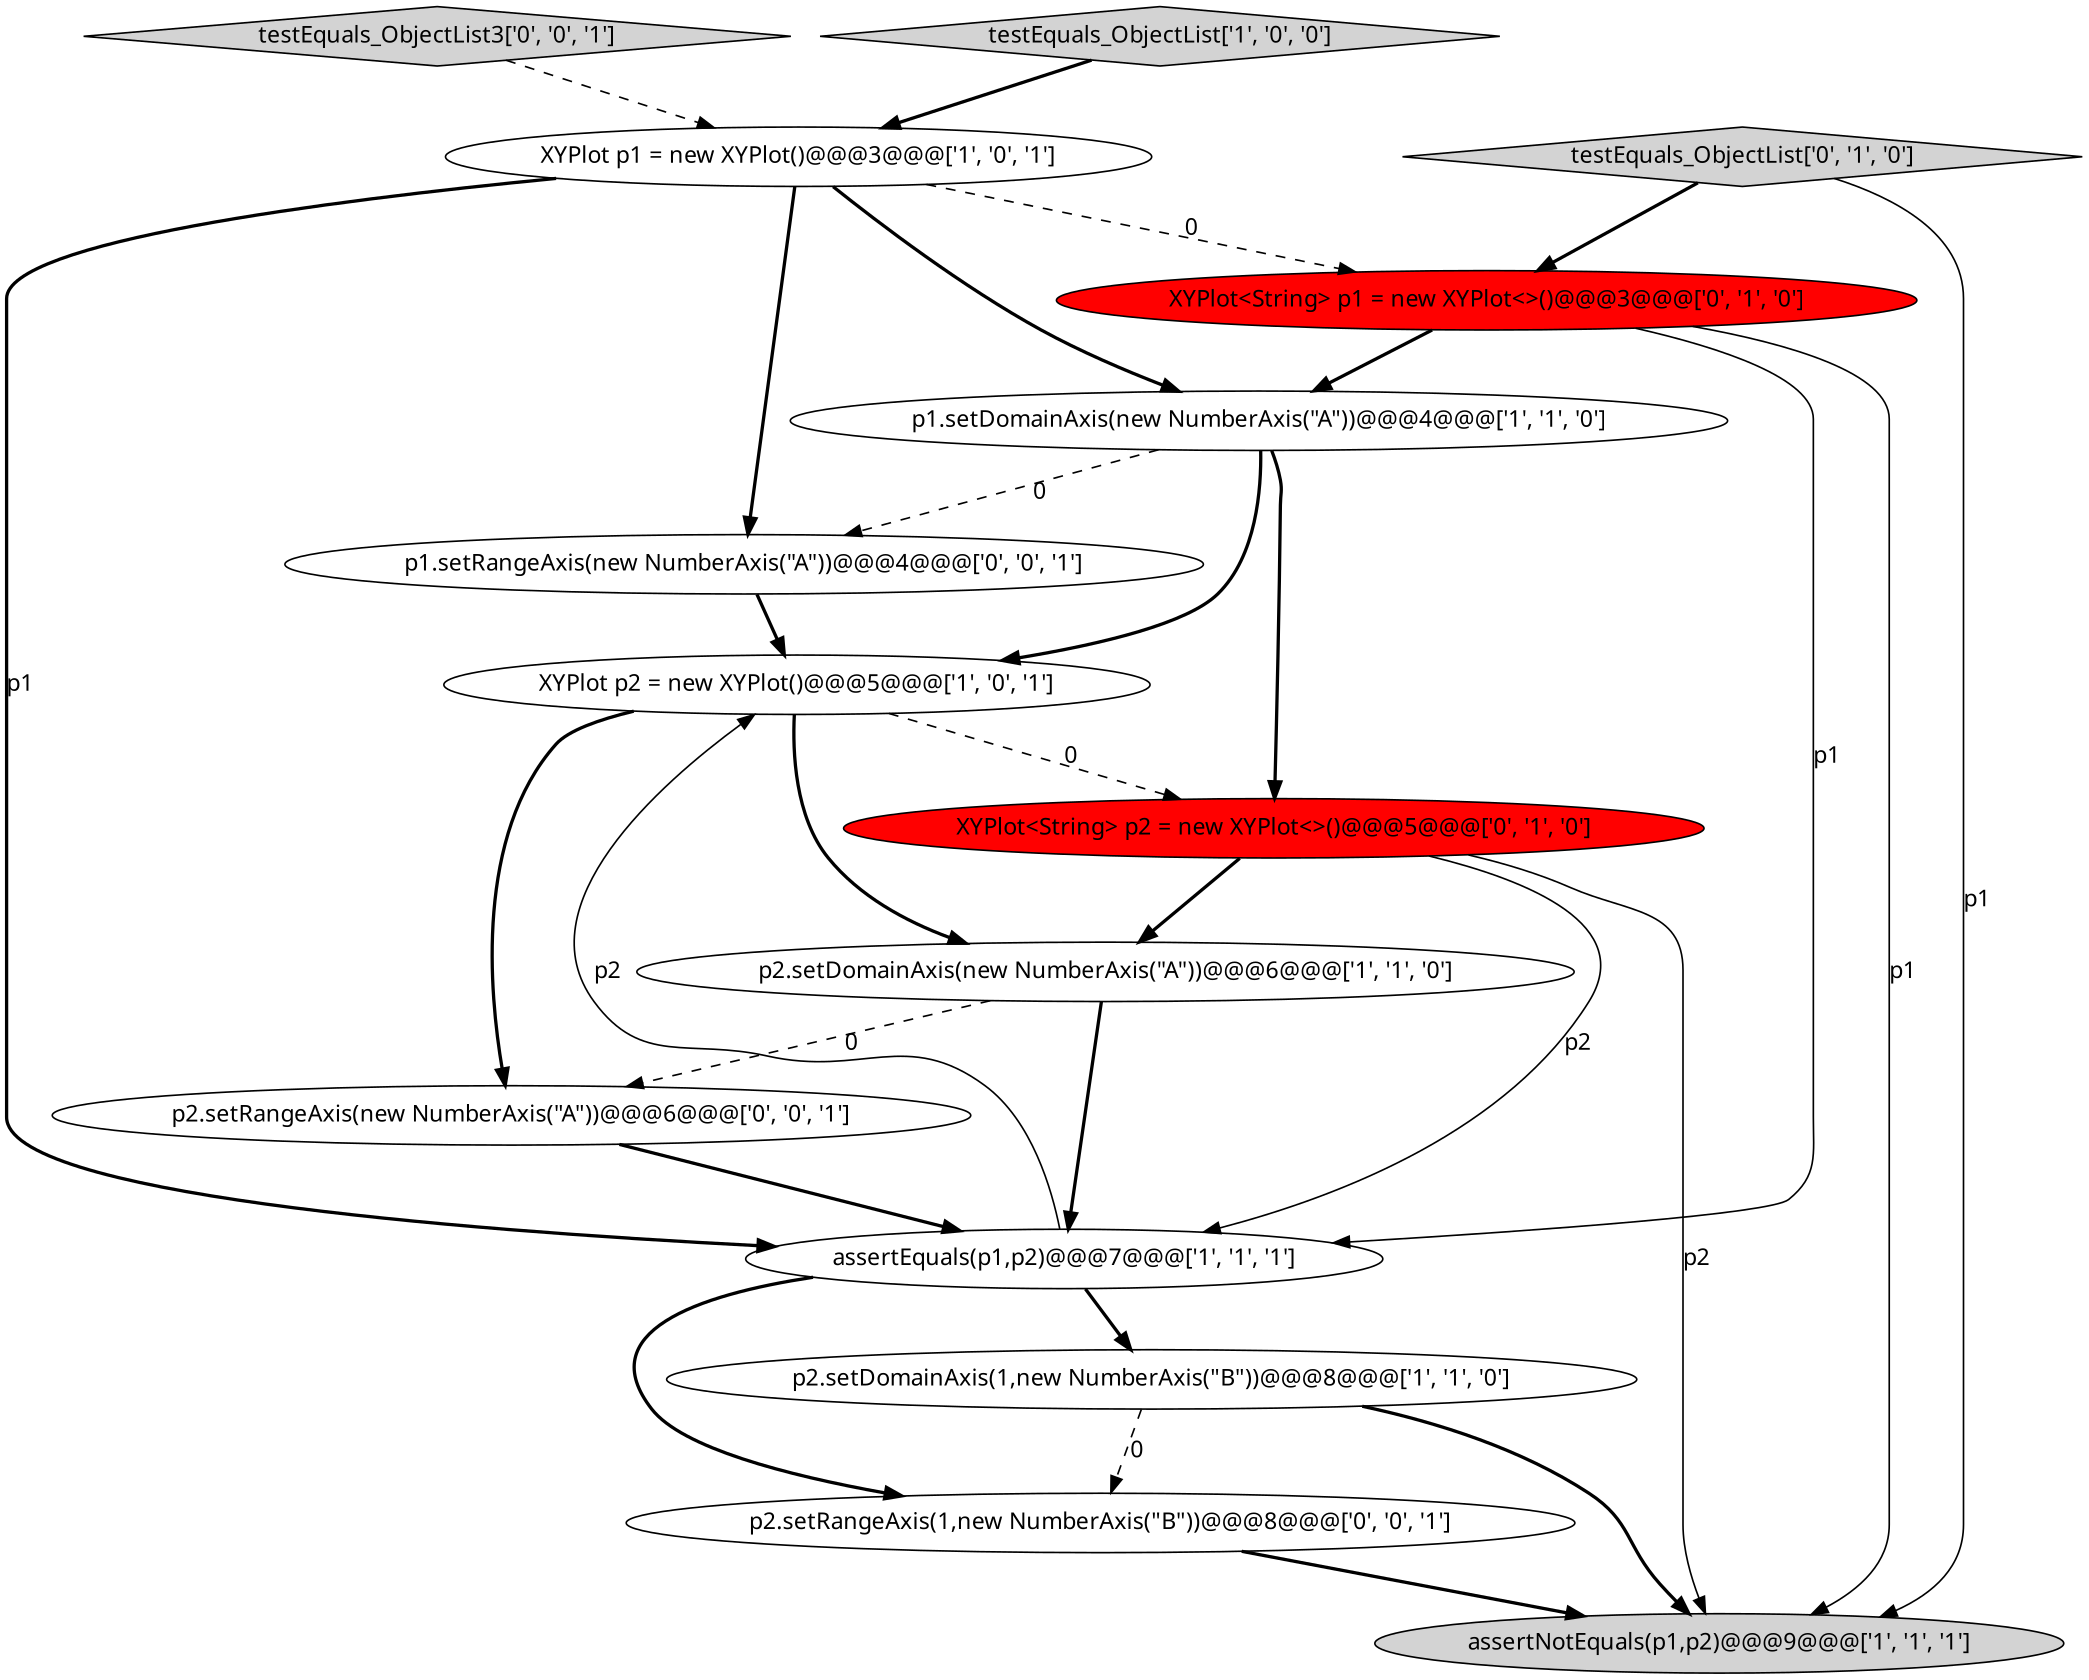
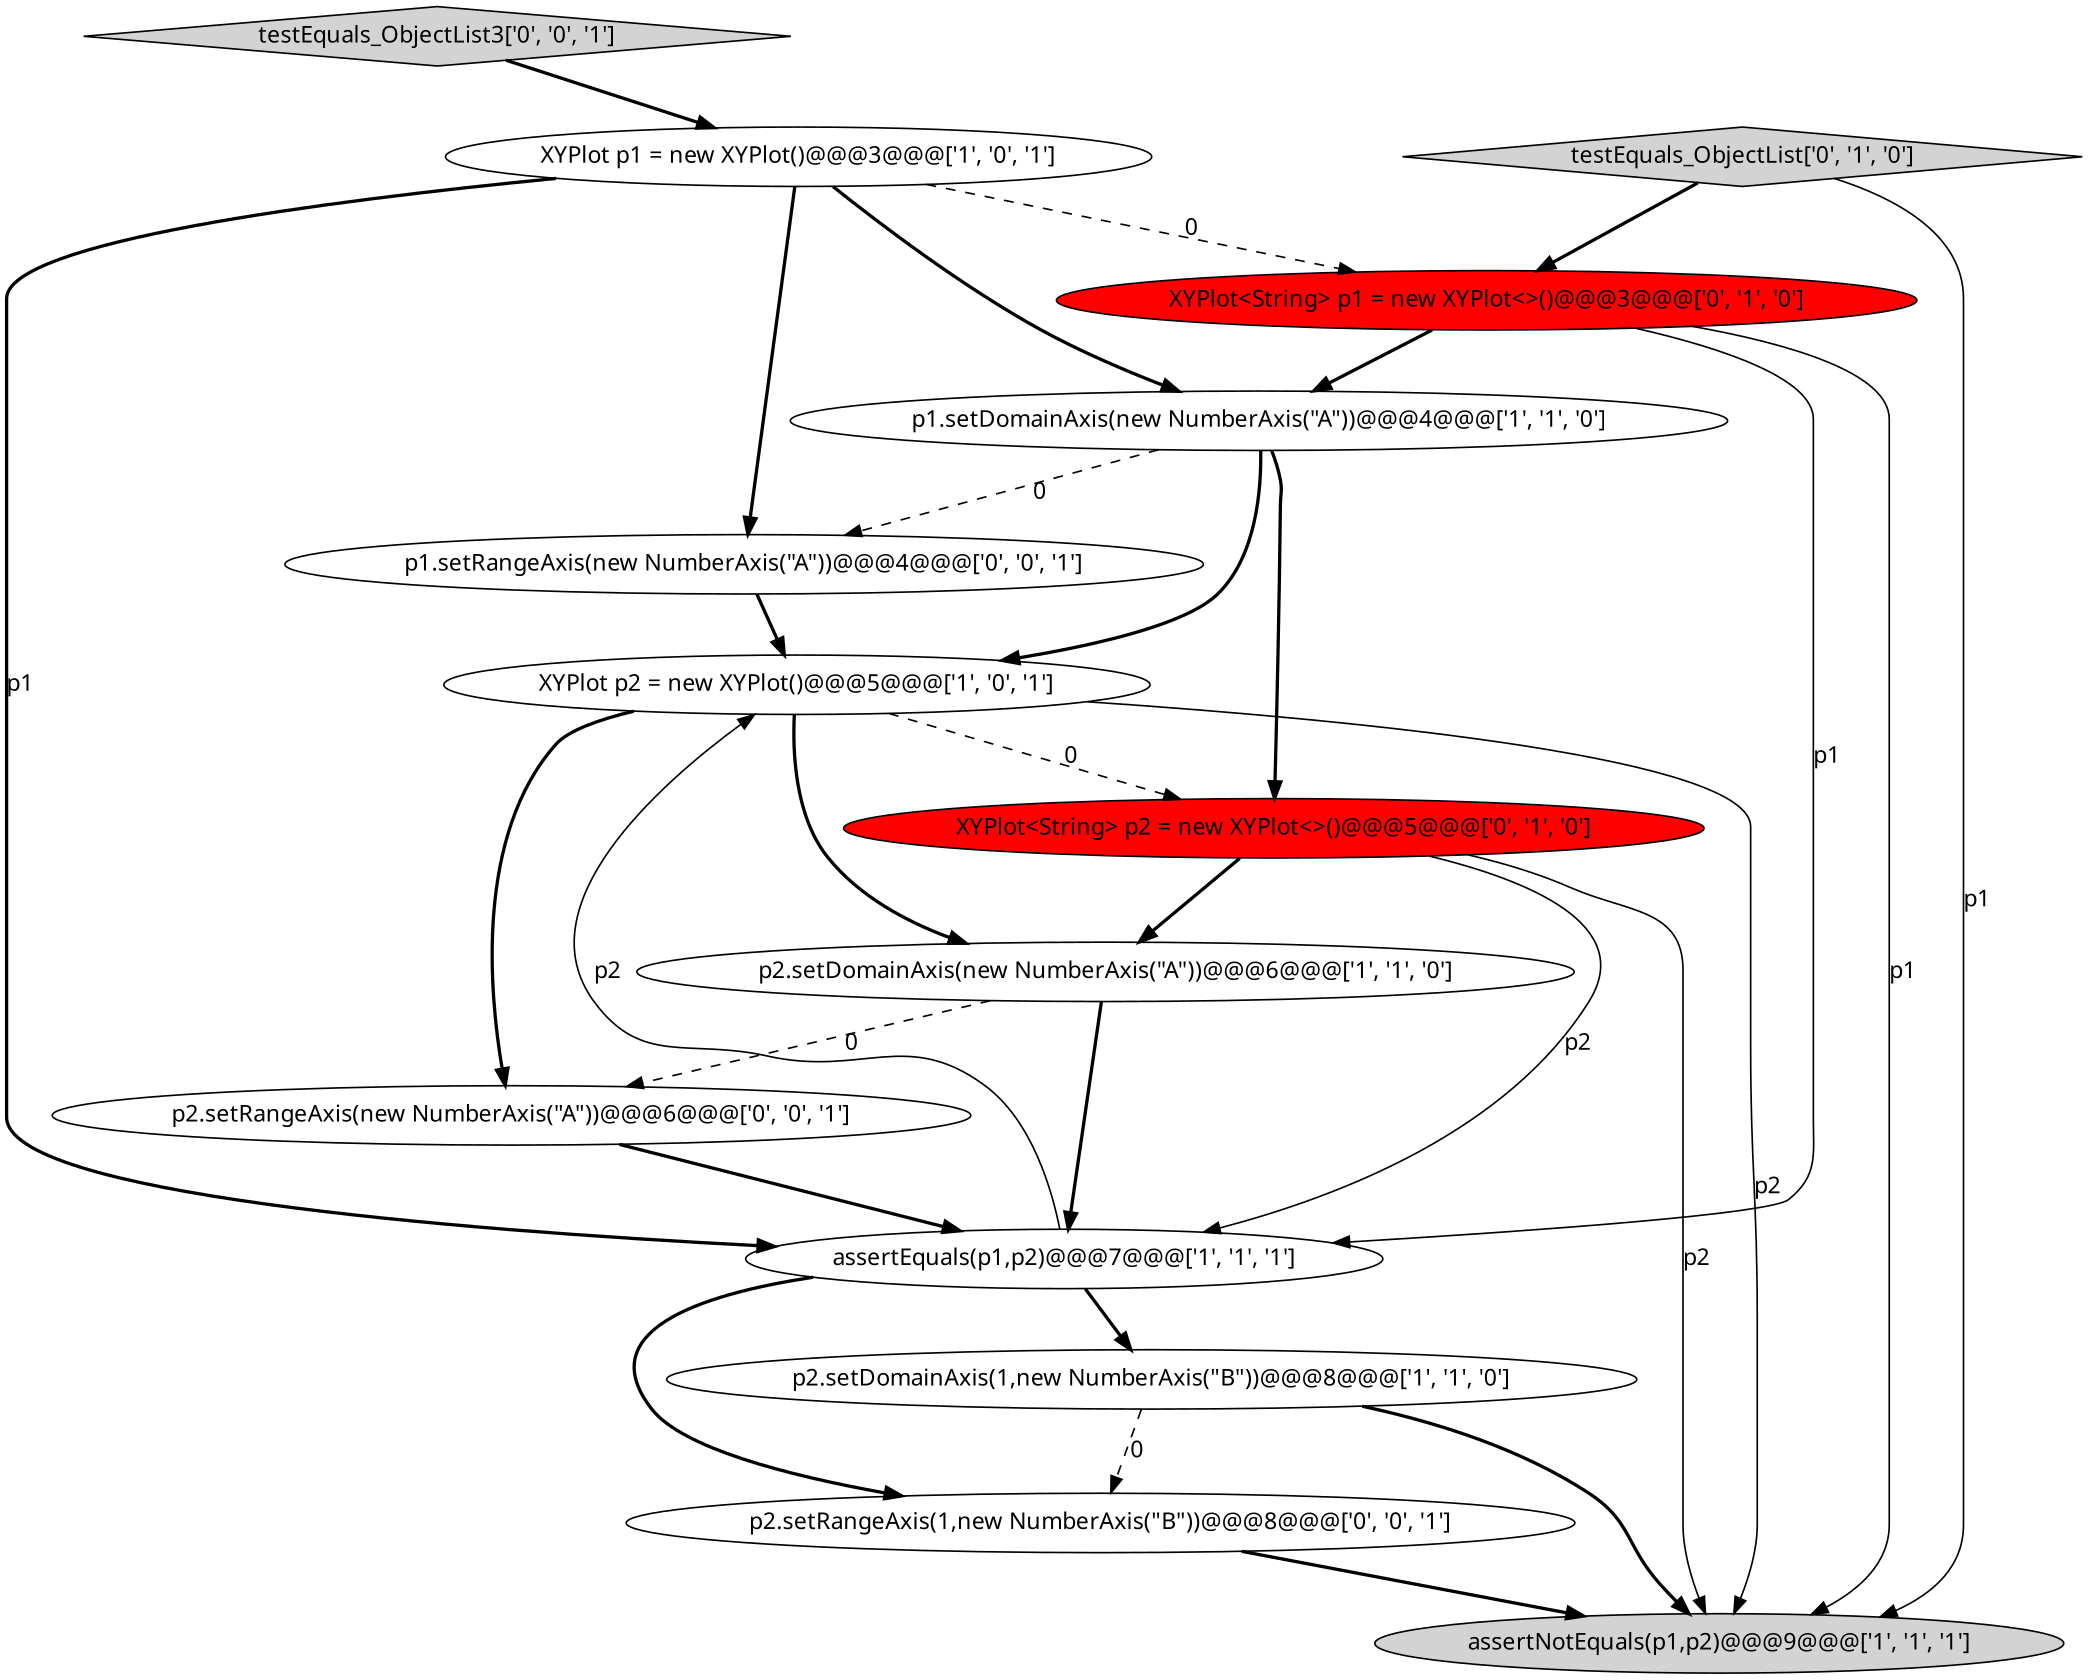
node "testEquals_ObjectList['1', '0', '0']": removed
edge "testEquals_ObjectList3['0', '0', '1']" -> "XYPlot p1 = new XYPlot()@@@3@@@['1', '0', '1']": style dashed -> bold
edge "XYPlot p2 = new XYPlot()@@@5@@@['1', '0', '1']" -> "assertNotEquals(p1,p2)@@@9@@@['1', '1', '1']": added, label "p2"
